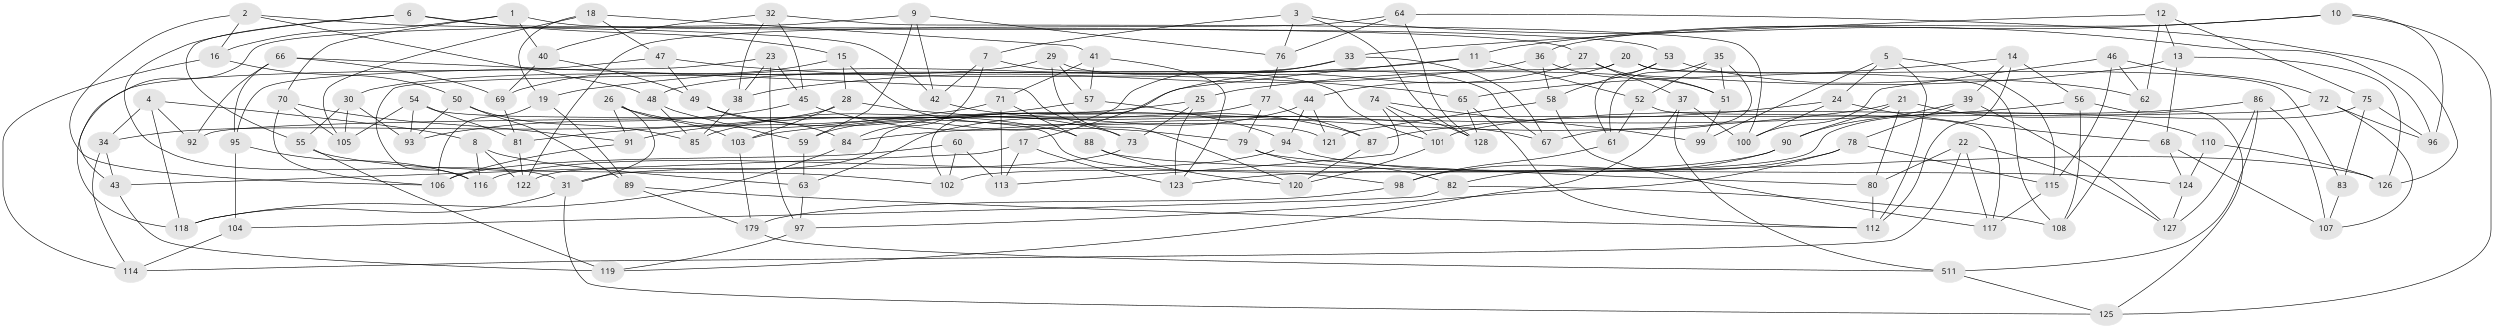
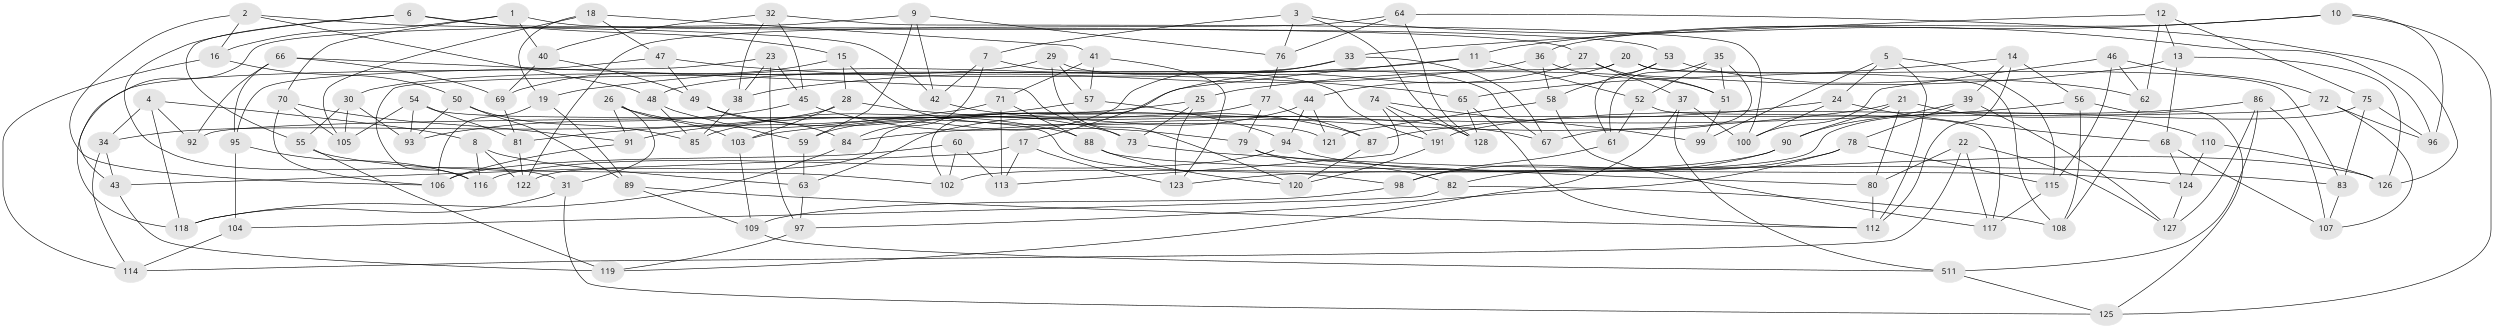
node "101": label "101" -> "191"
edge "73" -- "31": now "73" -- "83"
node "179": label "179" -> "109"
